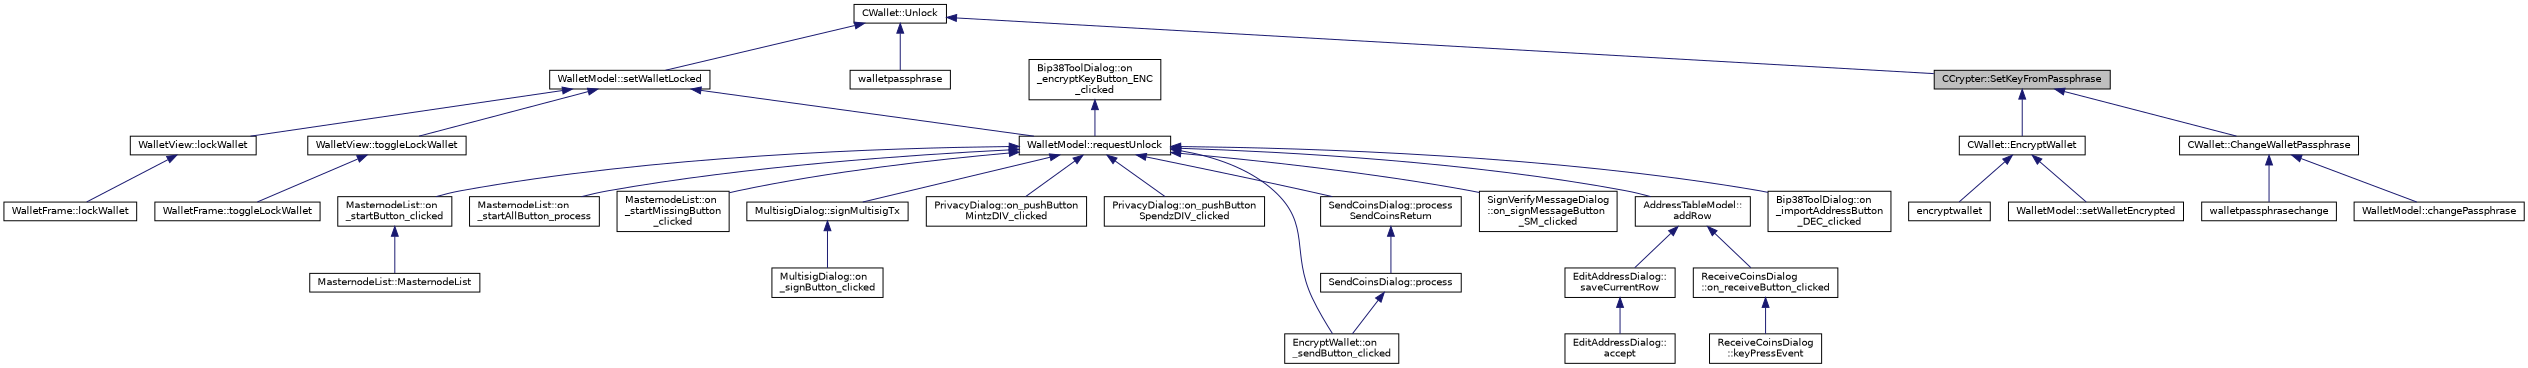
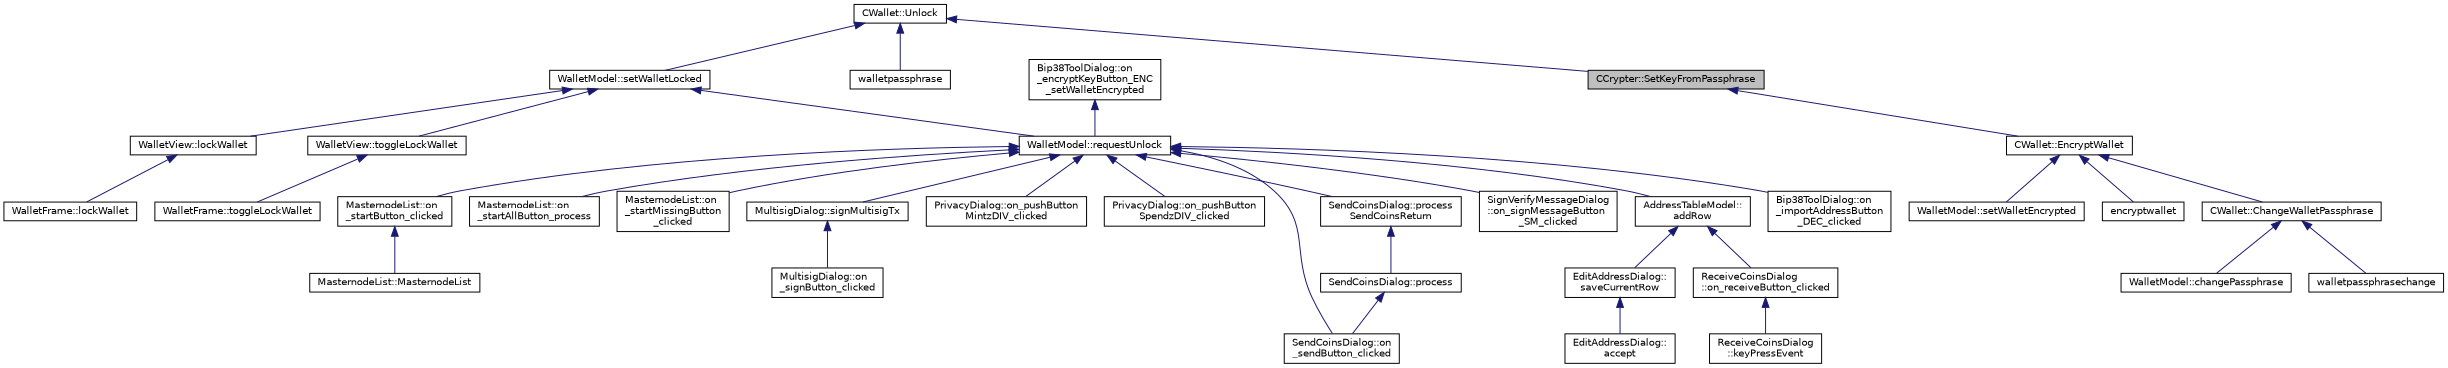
node "Bip38ToolDialog::on _encryptKeyButton_ENC _clicked": label "Bip38ToolDialog::on _encryptKeyButton_ENC _clicked" -> "Bip38ToolDialog::on _encryptKeyButton_ENC _setWalletEncrypted"
edge "CWallet::ChangeWalletPassphrase" -> "CCrypter::SetKeyFromPassphrase": now "CWallet::ChangeWalletPassphrase" -> "CWallet::EncryptWallet"
node "EncryptWallet::on _sendButton_clicked": label "EncryptWallet::on _sendButton_clicked" -> "SendCoinsDialog::on _sendButton_clicked"
